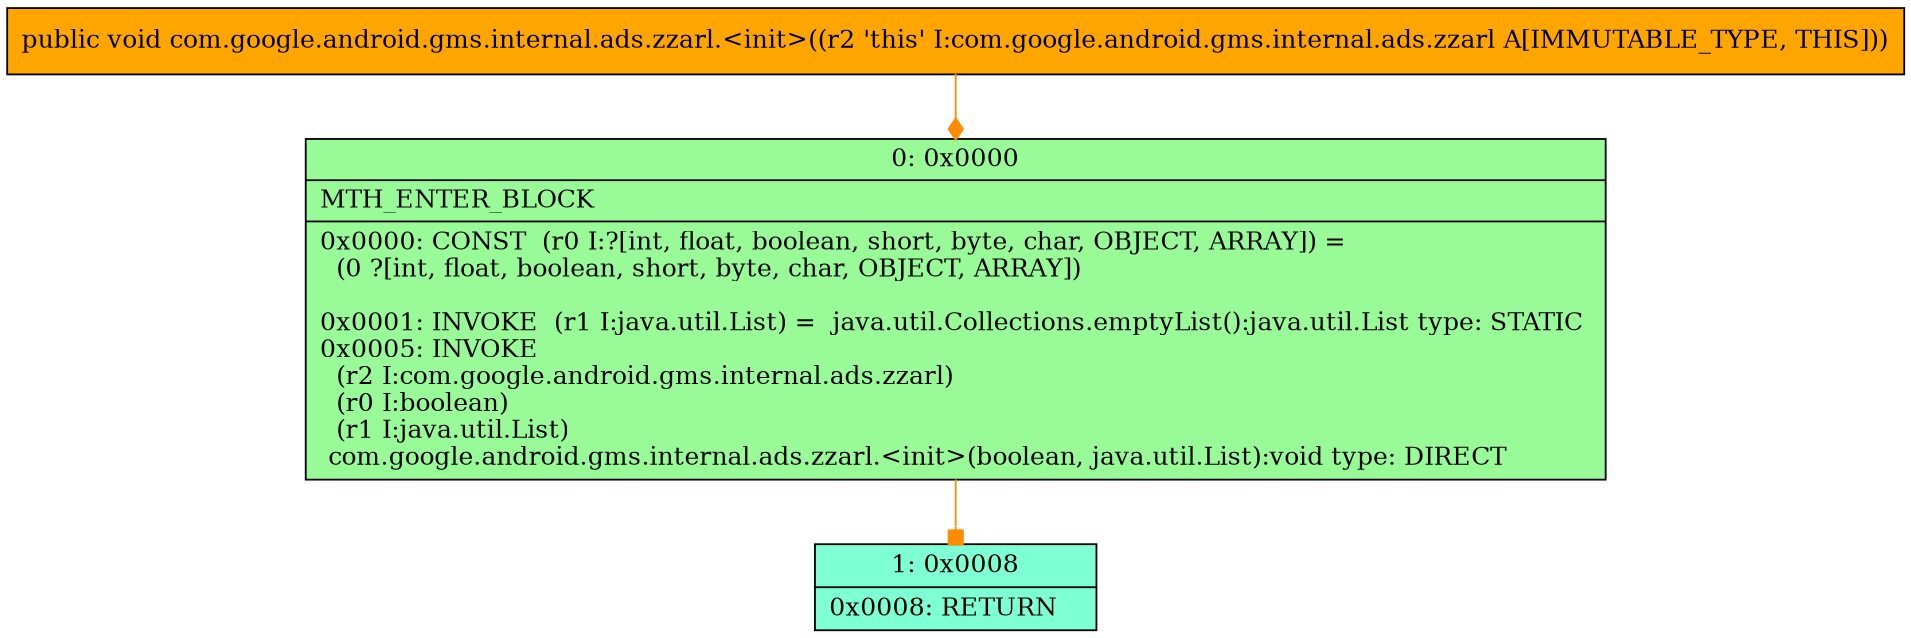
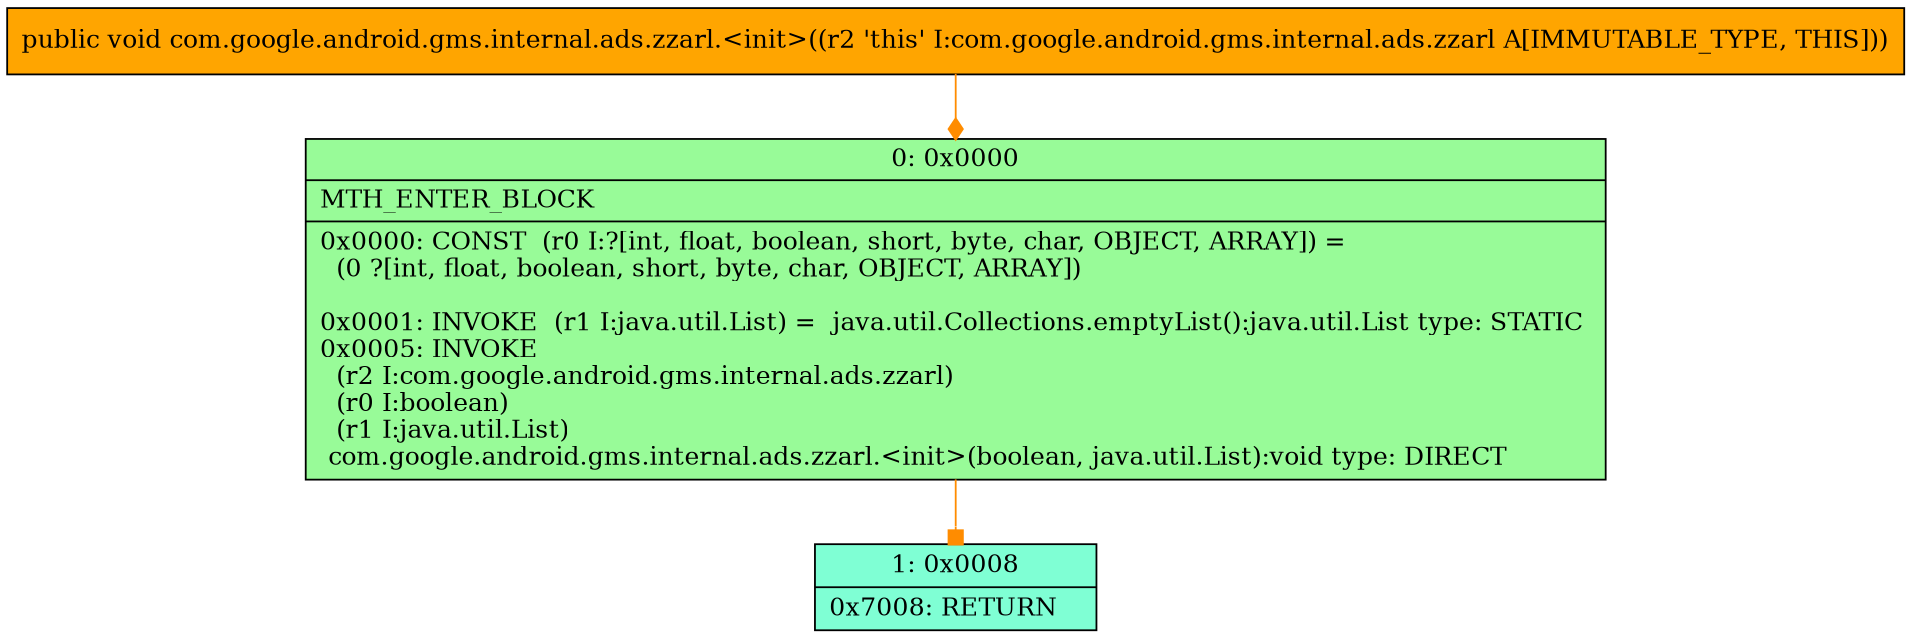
node "1: 0x0008": text "0x0008: RETURN" -> "0x7008: RETURN"
